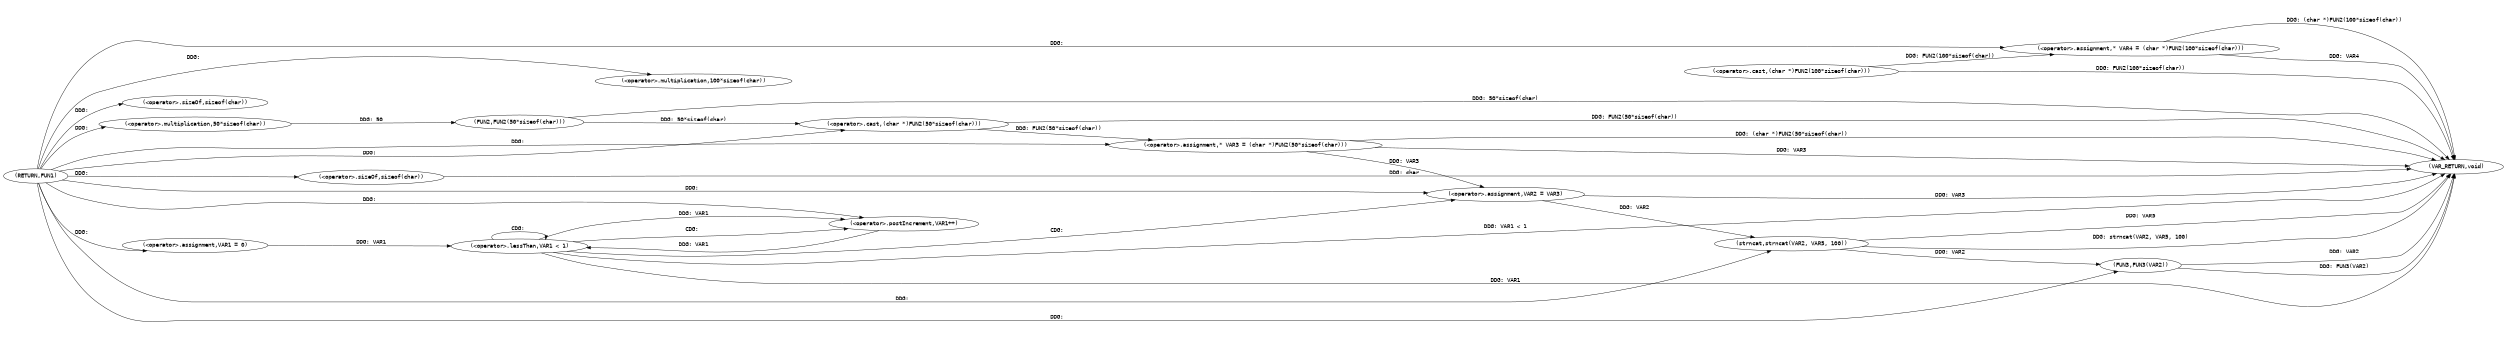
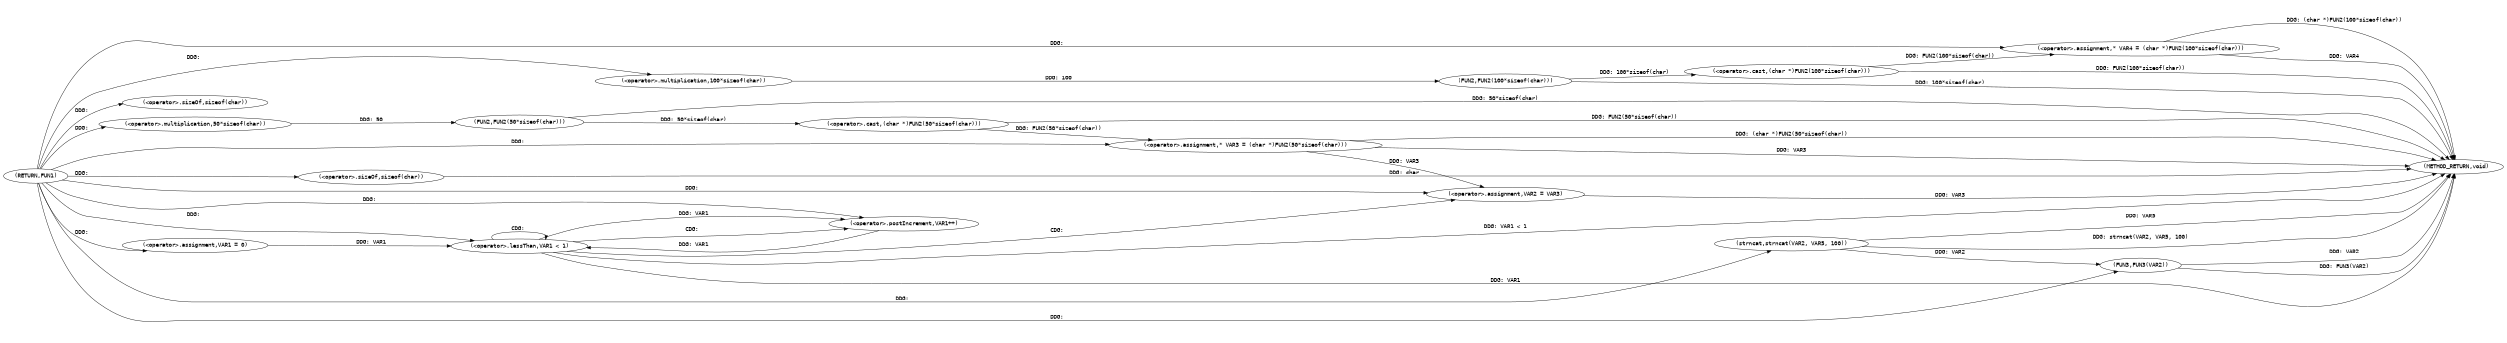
node "(FUN2,FUN2(100*sizeof(char)))": added
edge "(RETURN,FUN1)" -> "(<operator>.cast,(char *)FUN2(50*sizeof(char)))": now "(RETURN,FUN1)" -> "(<operator>.lessThan,VAR1 < 1)"
node "(VAR_RETURN,void)": label "(VAR_RETURN,void)" -> "(METHOD_RETURN,void)"
edge "(<operator>.assignment,VAR2 = VAR3)" -> "(strncat,strncat(VAR2, VAR5, 100))": removed, label "DDG: VAR2"
